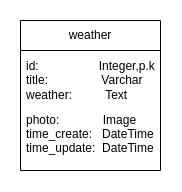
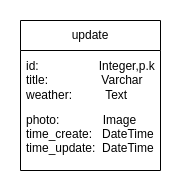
node "weather": label "weather" -> "update"
